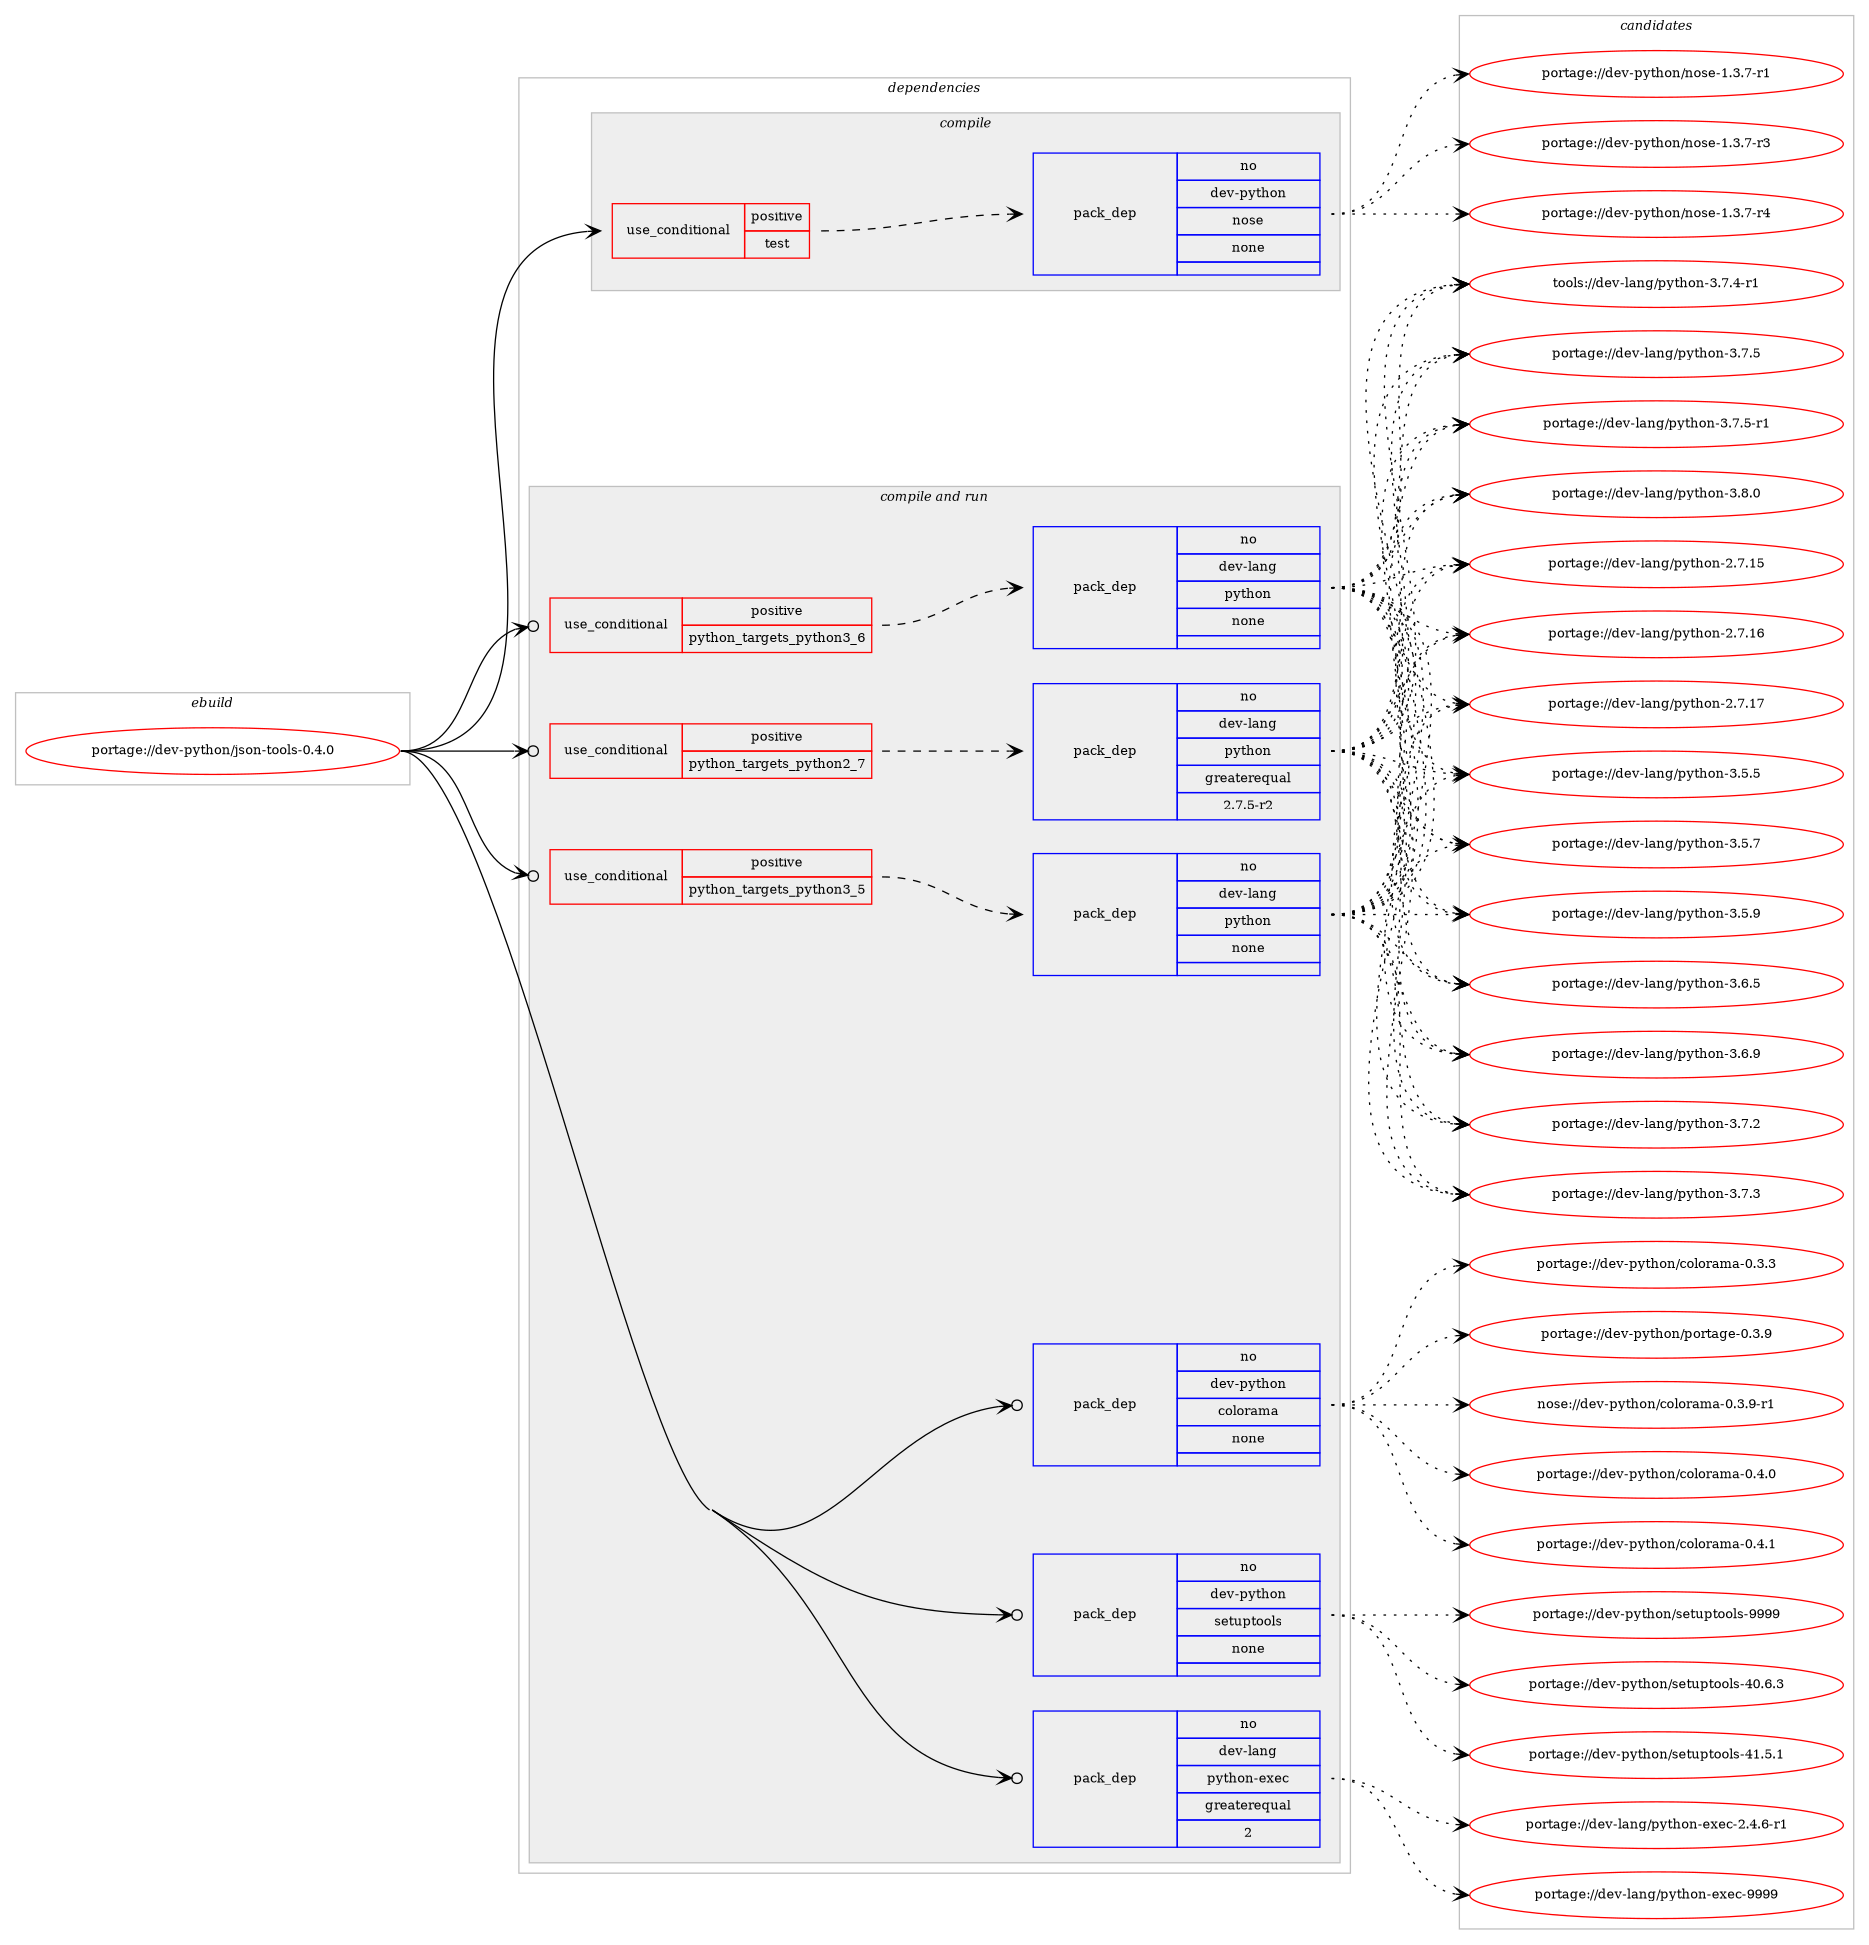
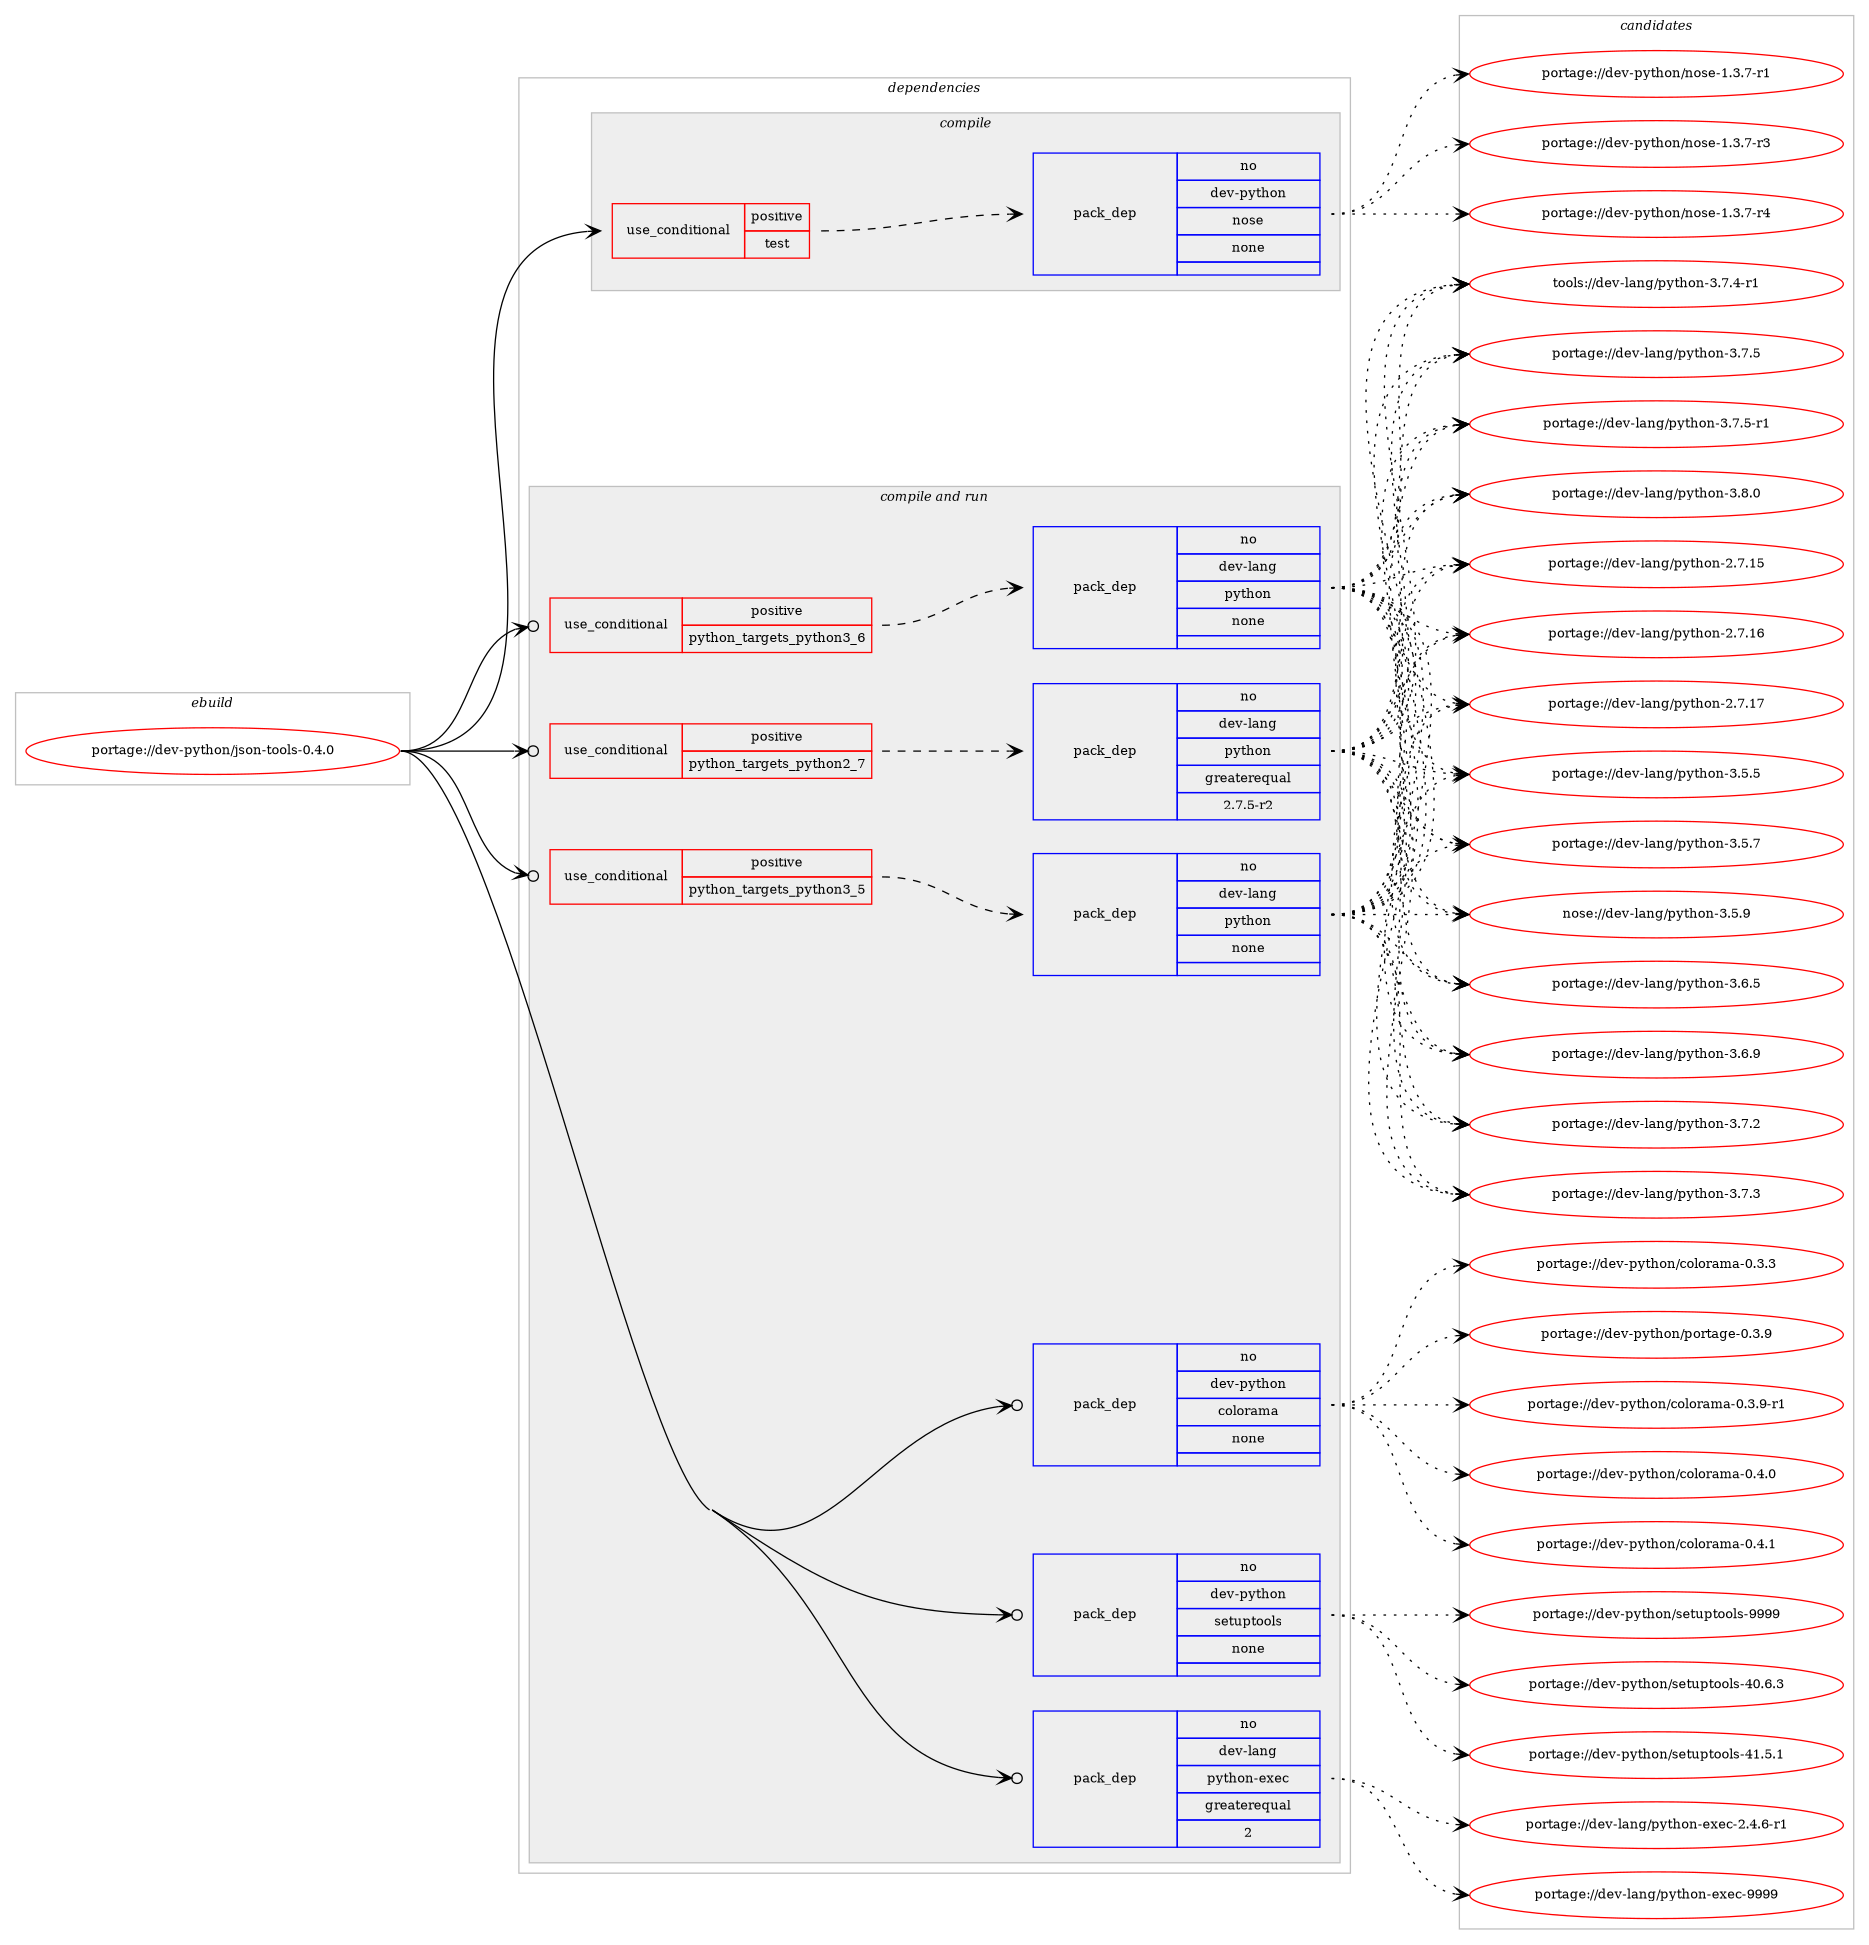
node "portage://dev-lang/python-3.5.9": label "portage://dev-lang/python-3.5.9" -> "nose://dev-lang/python-3.5.9"
node "nose://dev-python/colorama-0.3.9-r1": label "nose://dev-python/colorama-0.3.9-r1" -> "portage://dev-python/colorama-0.3.9-r1"
